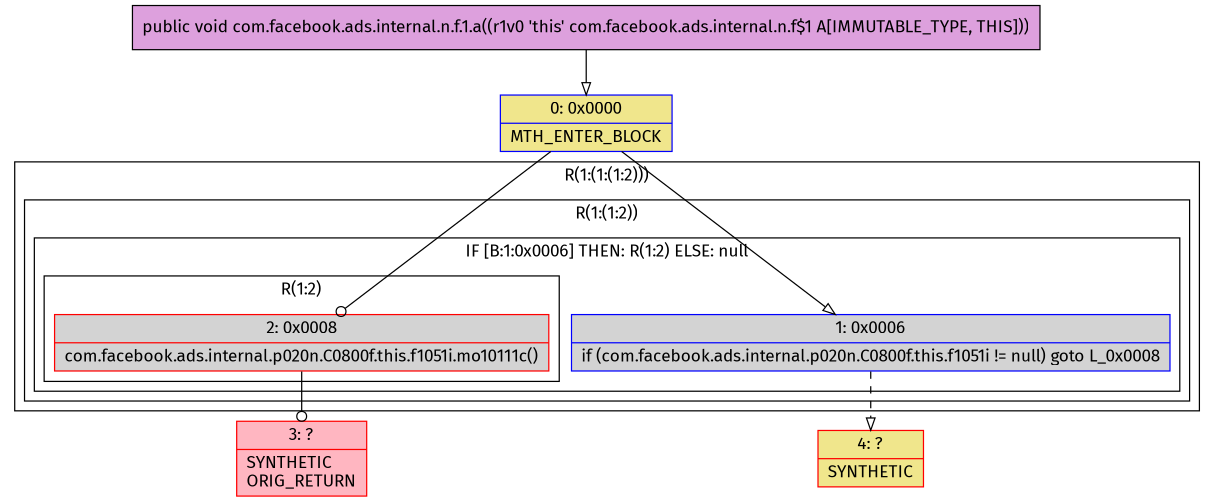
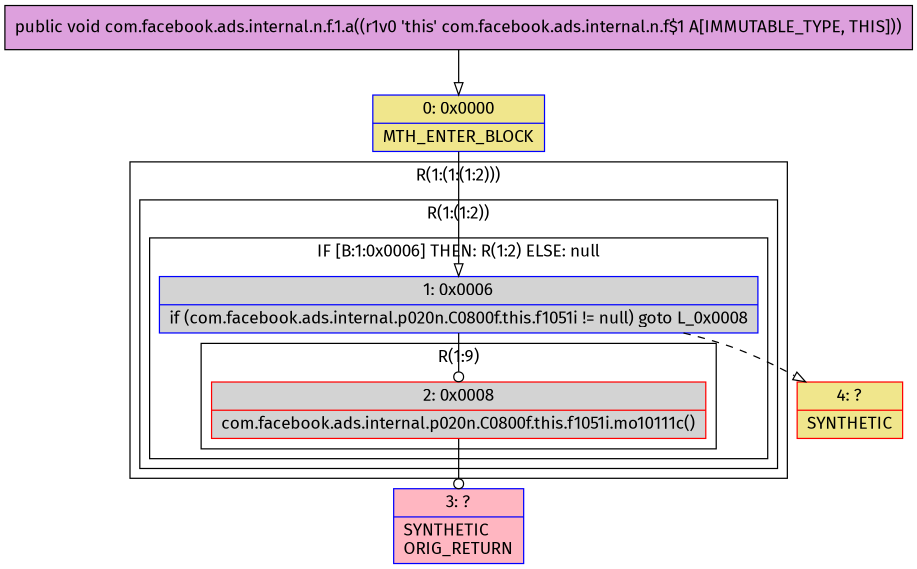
edge "0: 0x0000" -> "2: 0x0008": now "1: 0x0006" -> "2: 0x0008"
cluster "R(1:2)": label "R(1:2)" -> "R(1:9)"
node "3: ?": color red -> blue
